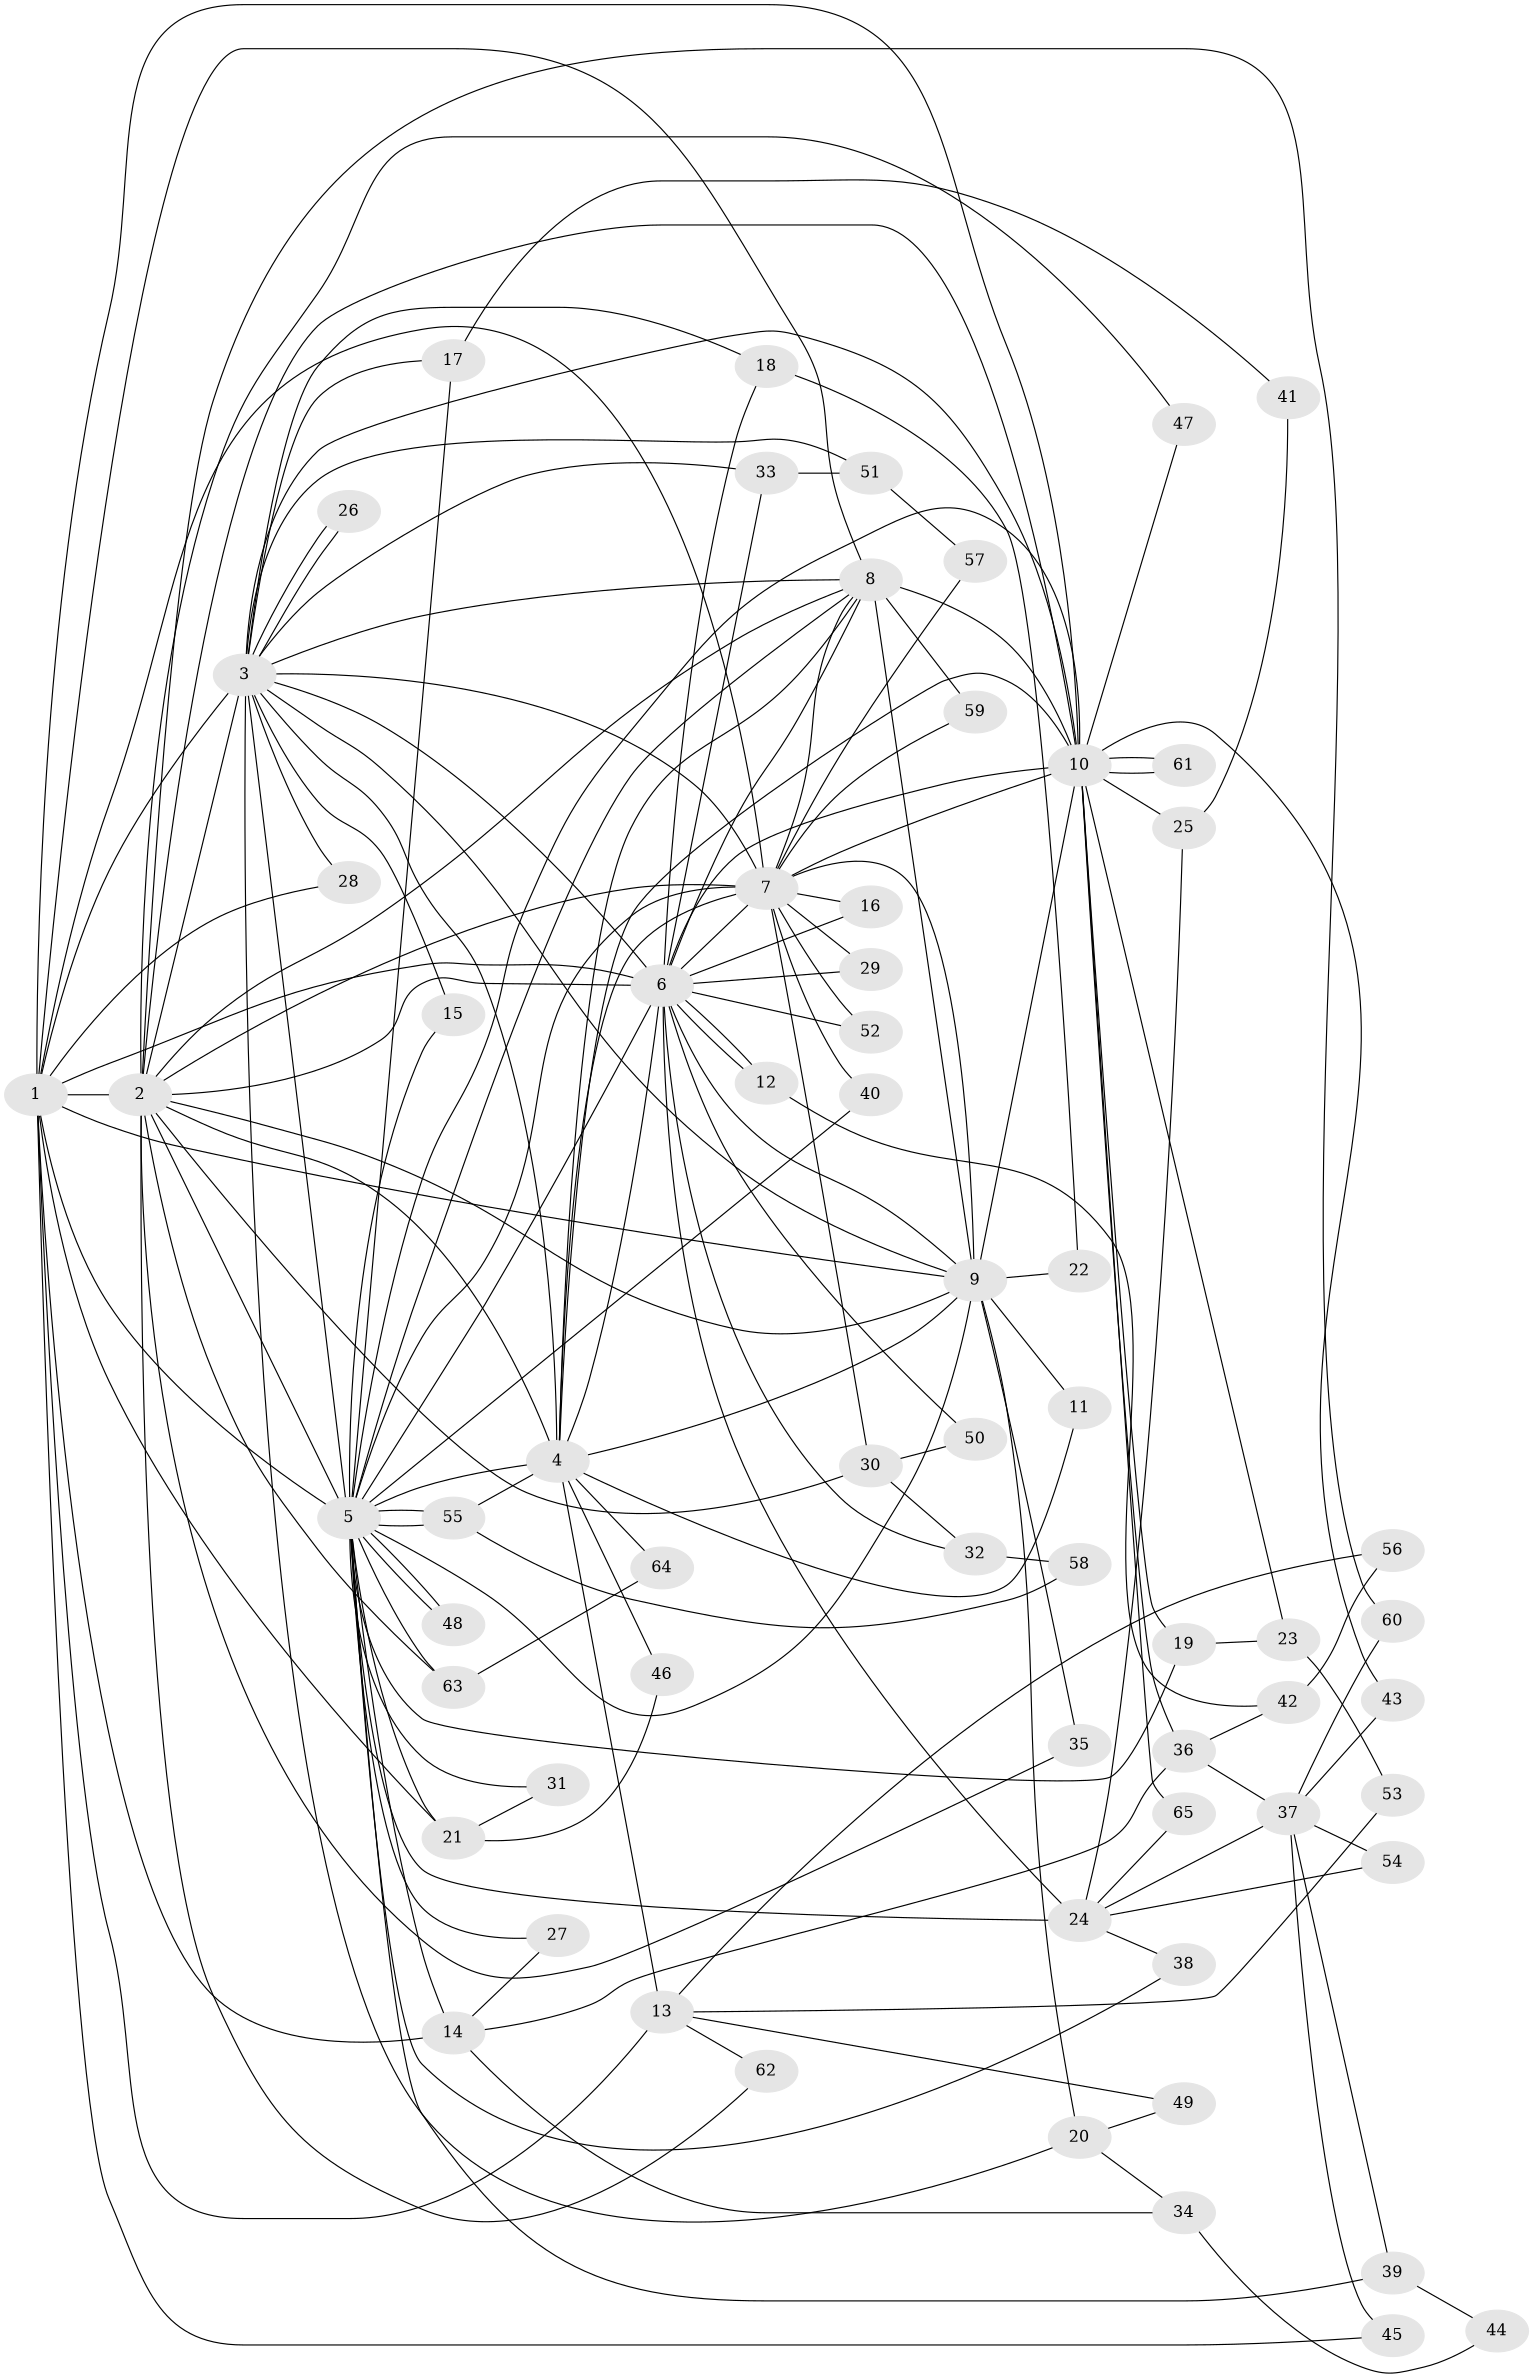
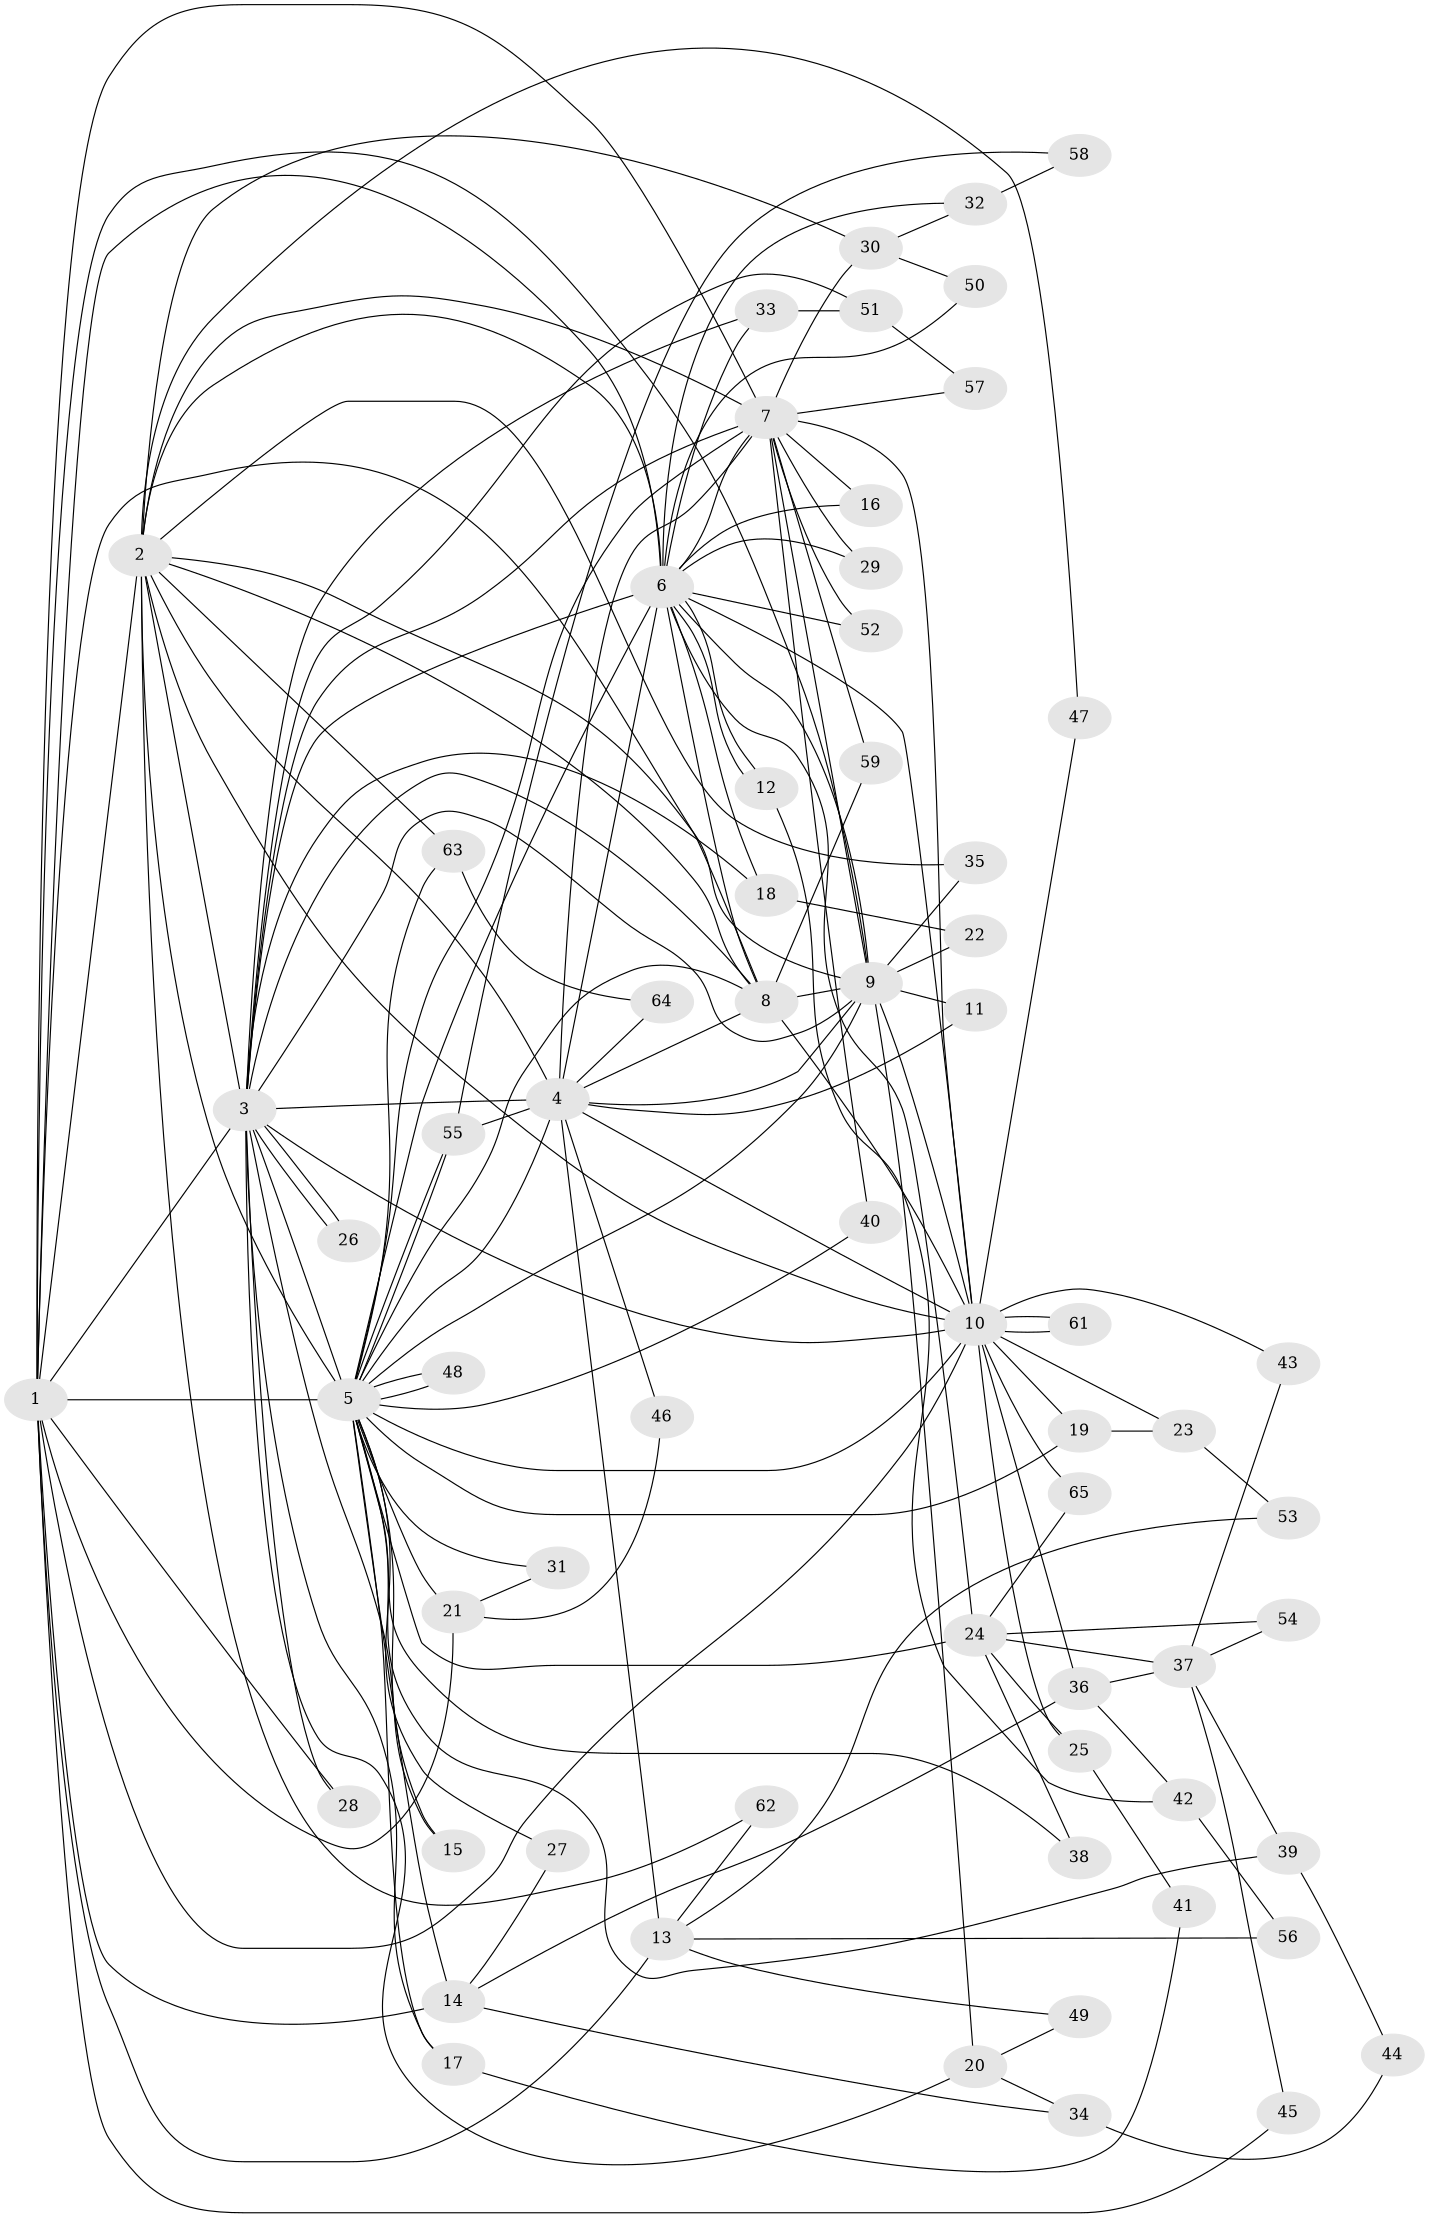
edge "8" -- "7": removed
node "60": removed
